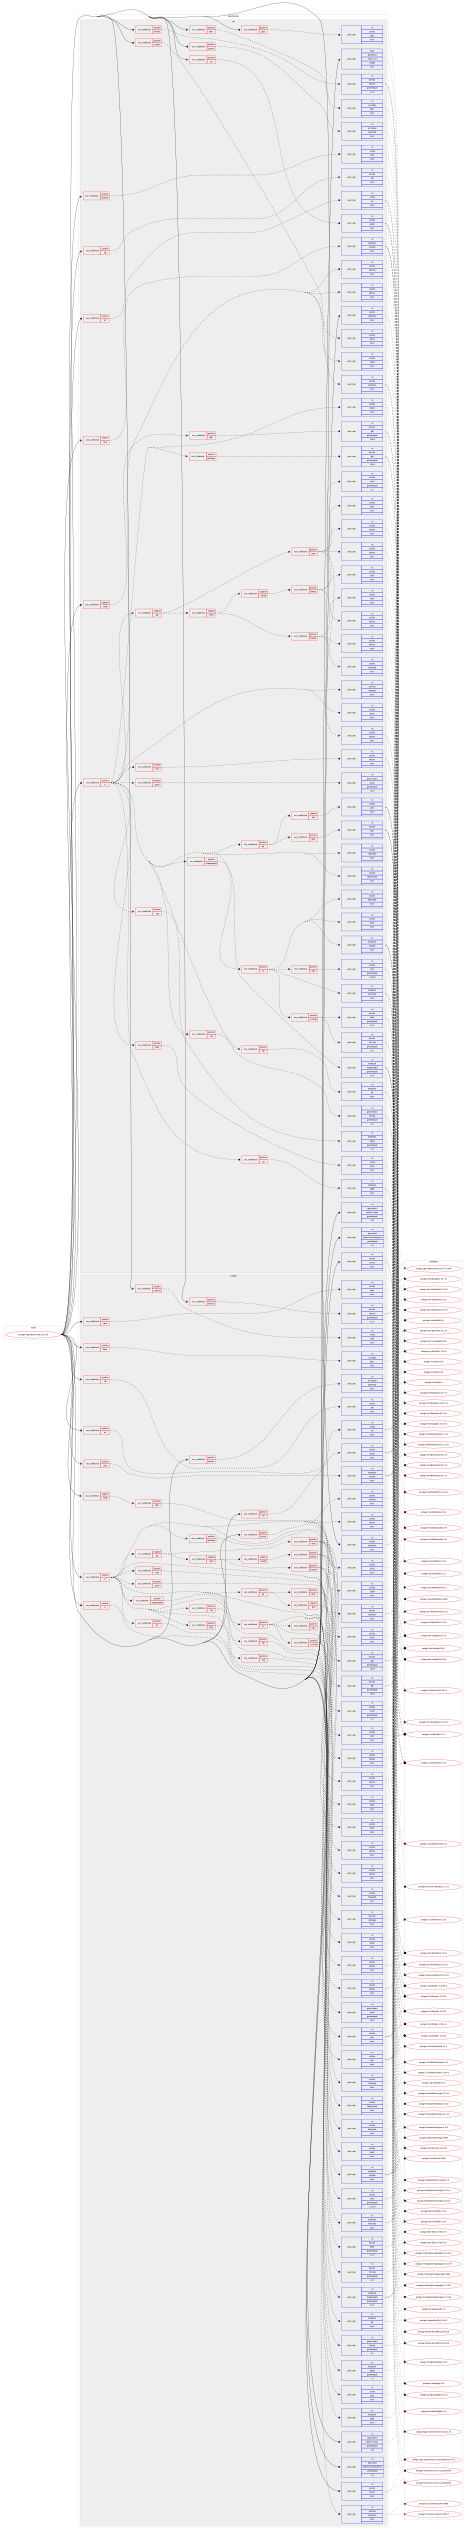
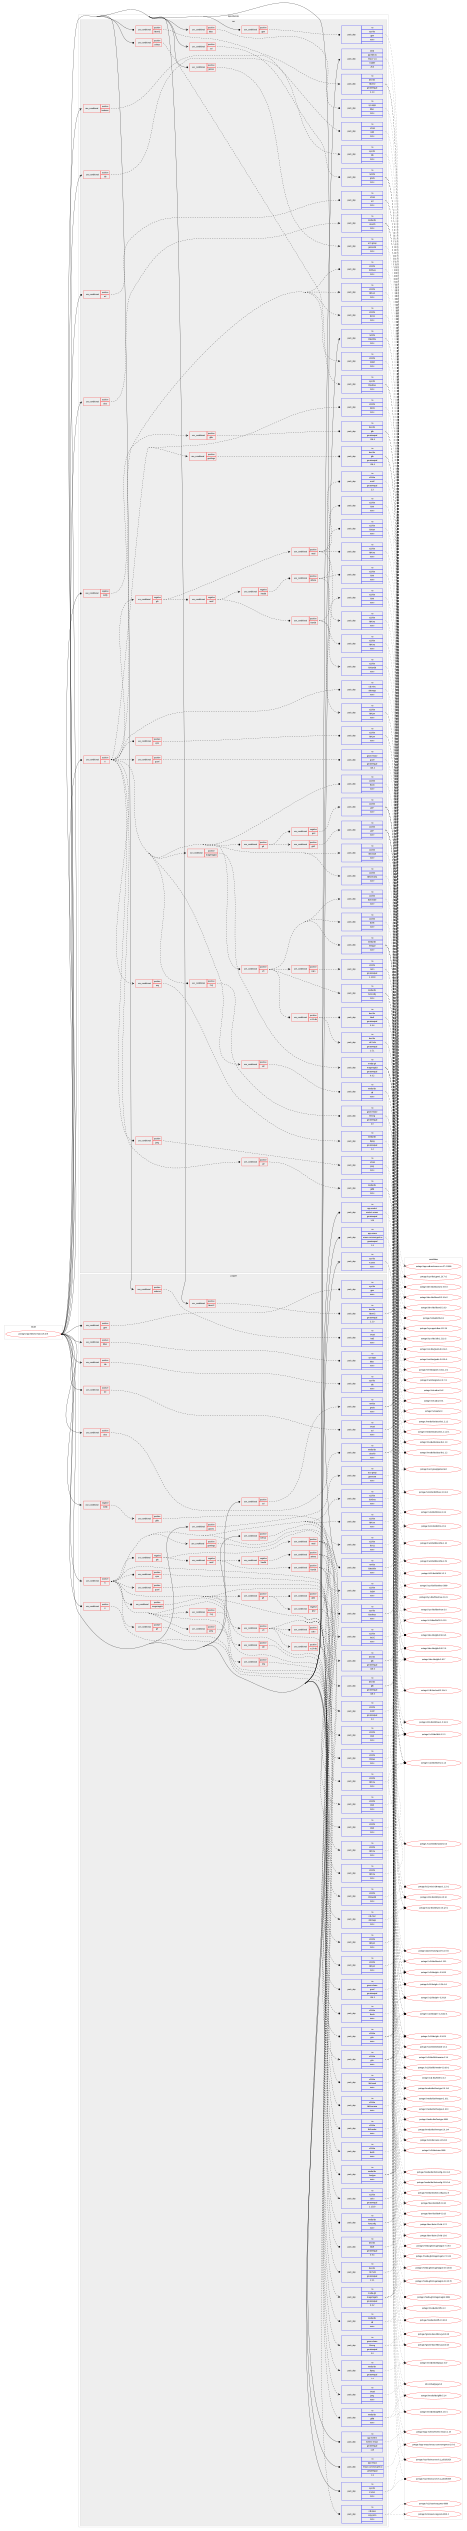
node "portage://media-libs/alsa-lib-1.1.8": removed
node "portage://virtual/jpeg-0-r3": label "portage://virtual/jpeg-0-r3" -> "krb://virtual/jpeg-0-r3"
